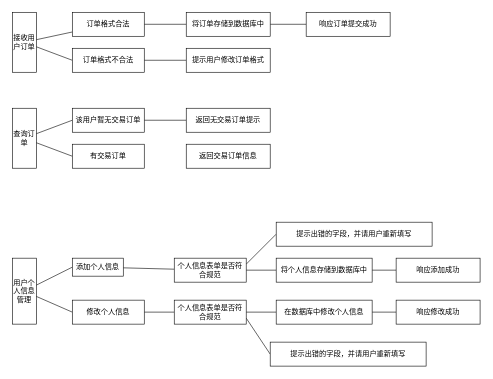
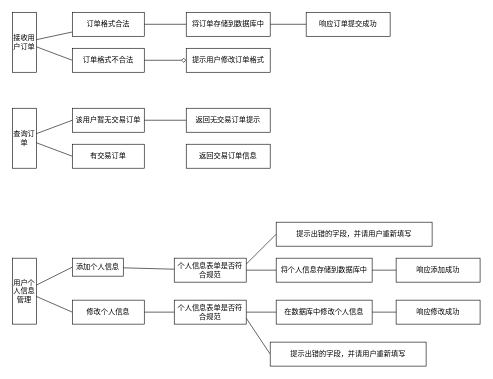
edge "订单格式不合法" -- "提示用户修改订单格式": arrowhead none -> diamond
